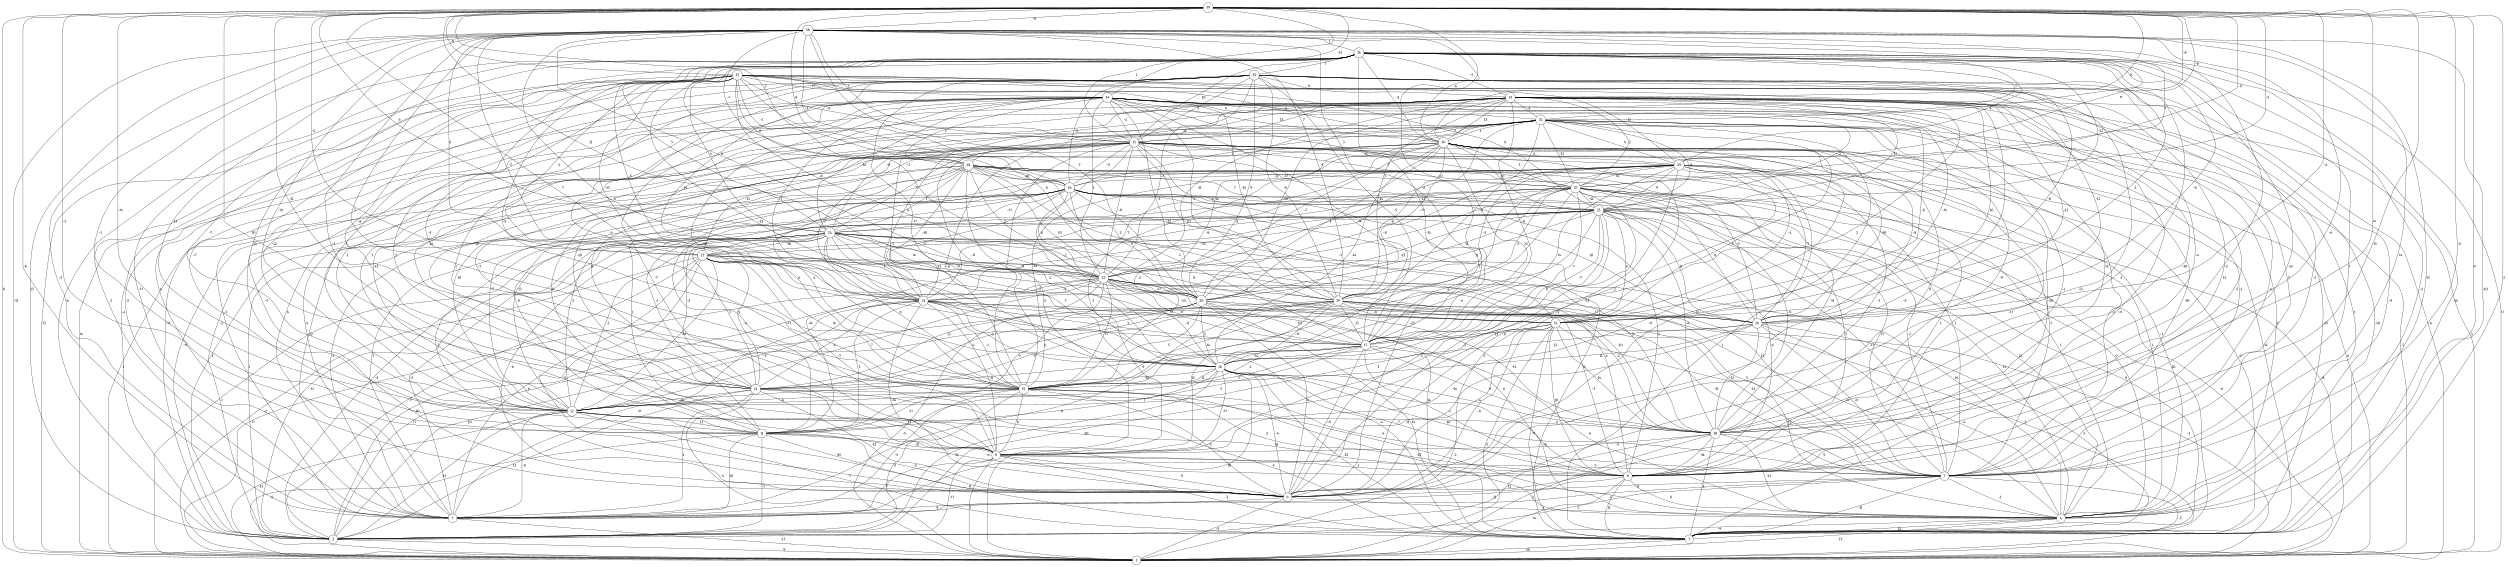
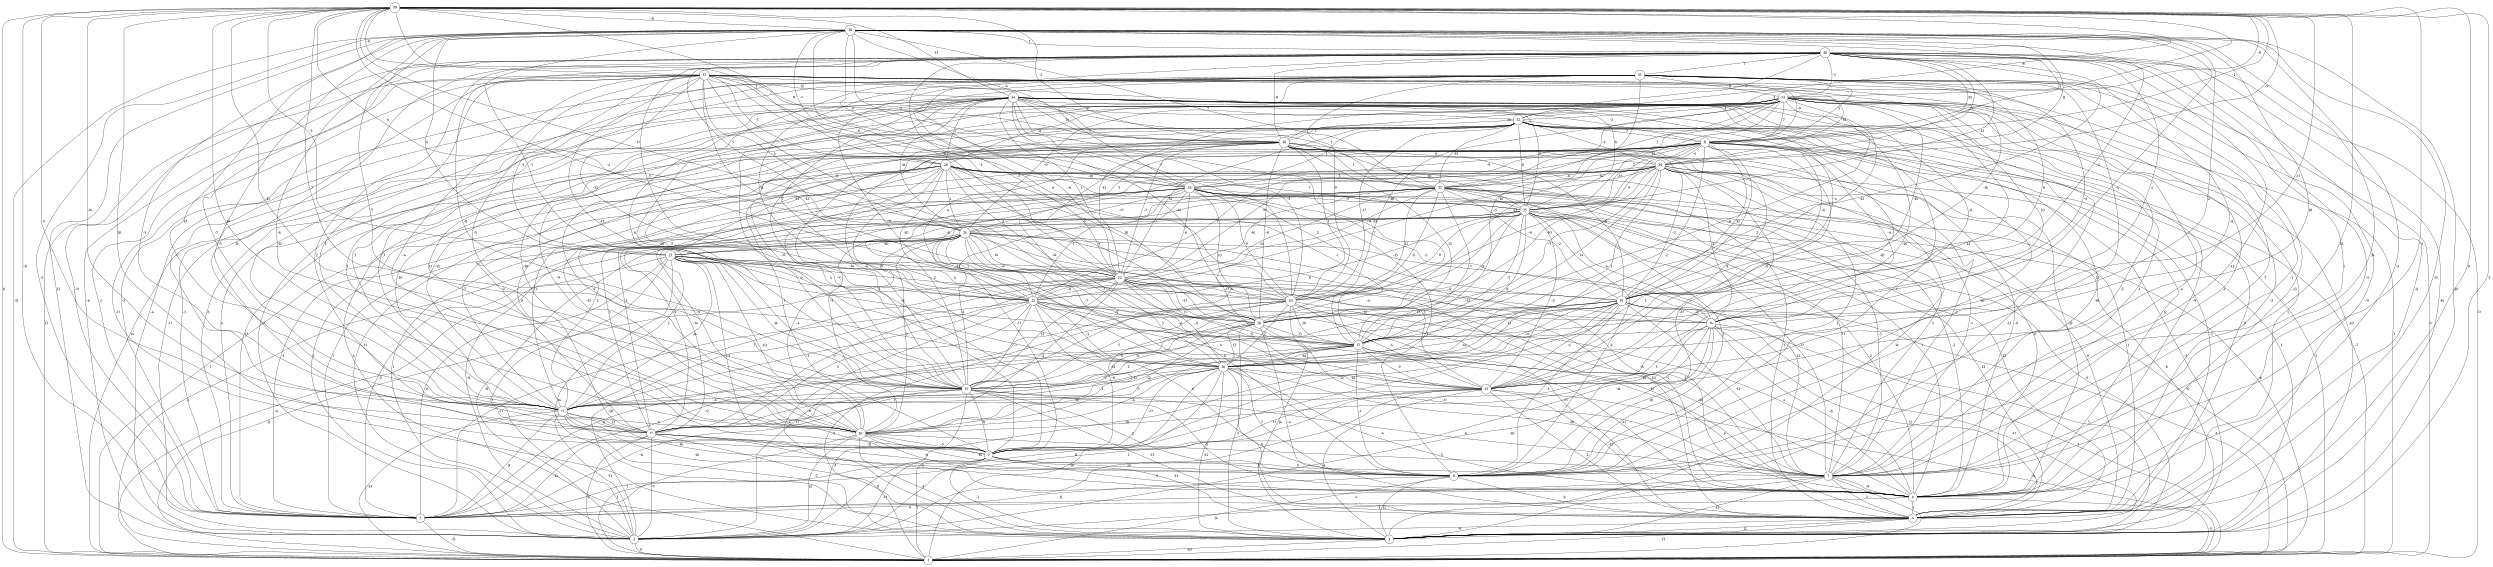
edge "27" -- "3": removed, label "10"
